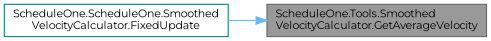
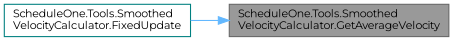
node "ScheduleOne.ScheduleOne.Smoothed VelocityCalculator.FixedUpdate": label "ScheduleOne.ScheduleOne.Smoothed VelocityCalculator.FixedUpdate" -> "ScheduleOne.Tools.Smoothed VelocityCalculator.FixedUpdate"
